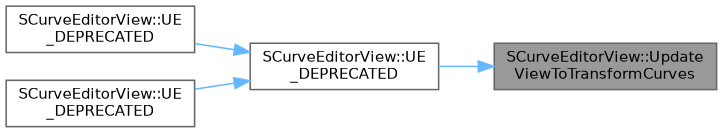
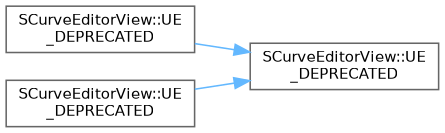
node "SCurveEditorView::Update ViewToTransformCurves": removed
